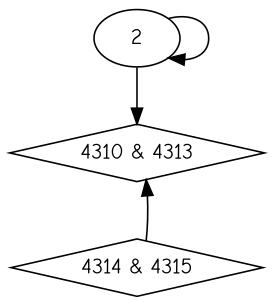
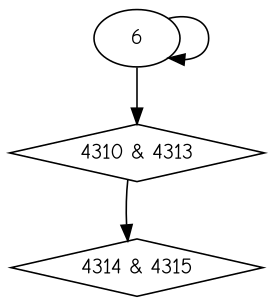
node "2": label "2" -> "6"
edge "4314 & 4315" -> "4310 & 4313": reversed
